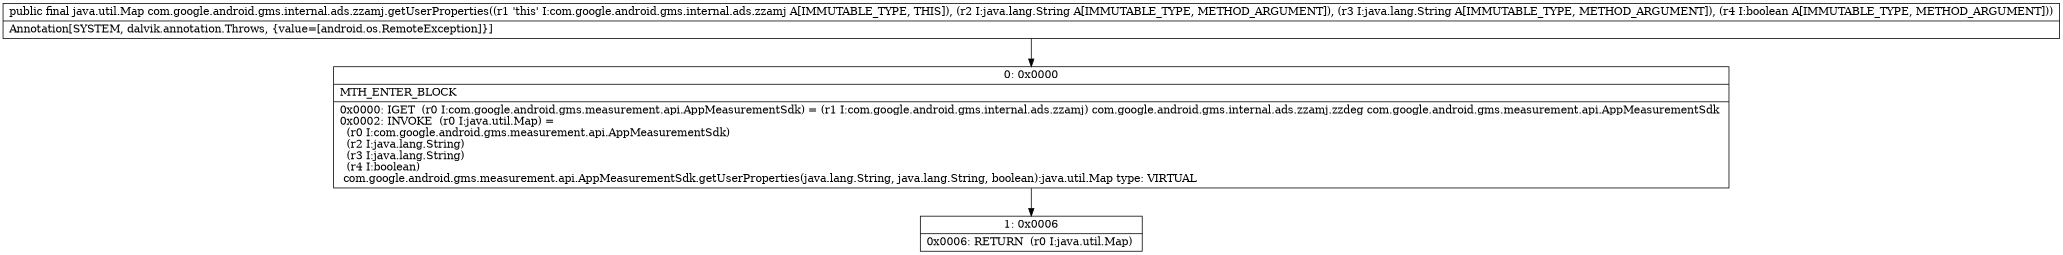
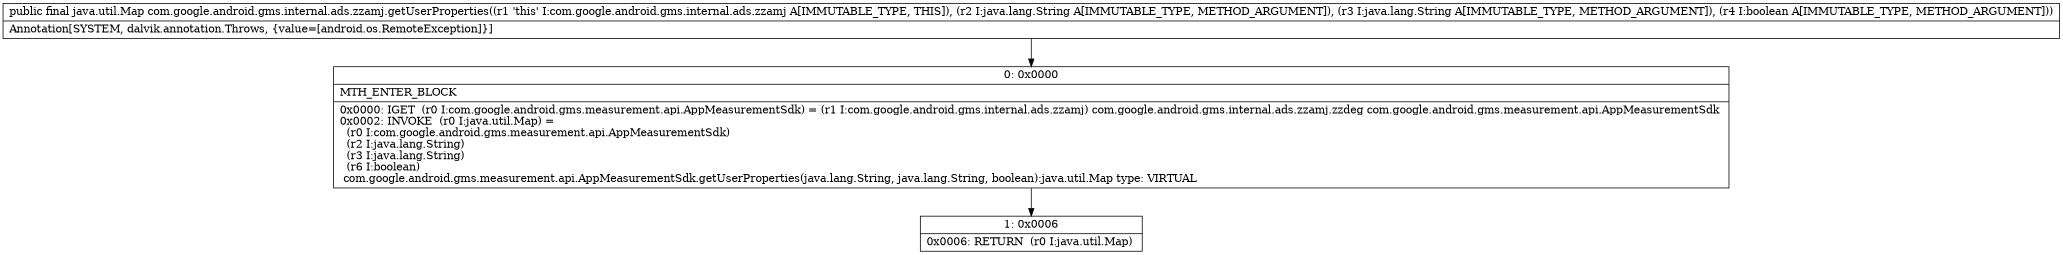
node "0: 0x0000": text "(r4 I:boolean)" -> "(r6 I:boolean)"
